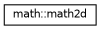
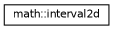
node "math::math2d": label "math::math2d" -> "math::interval2d"
